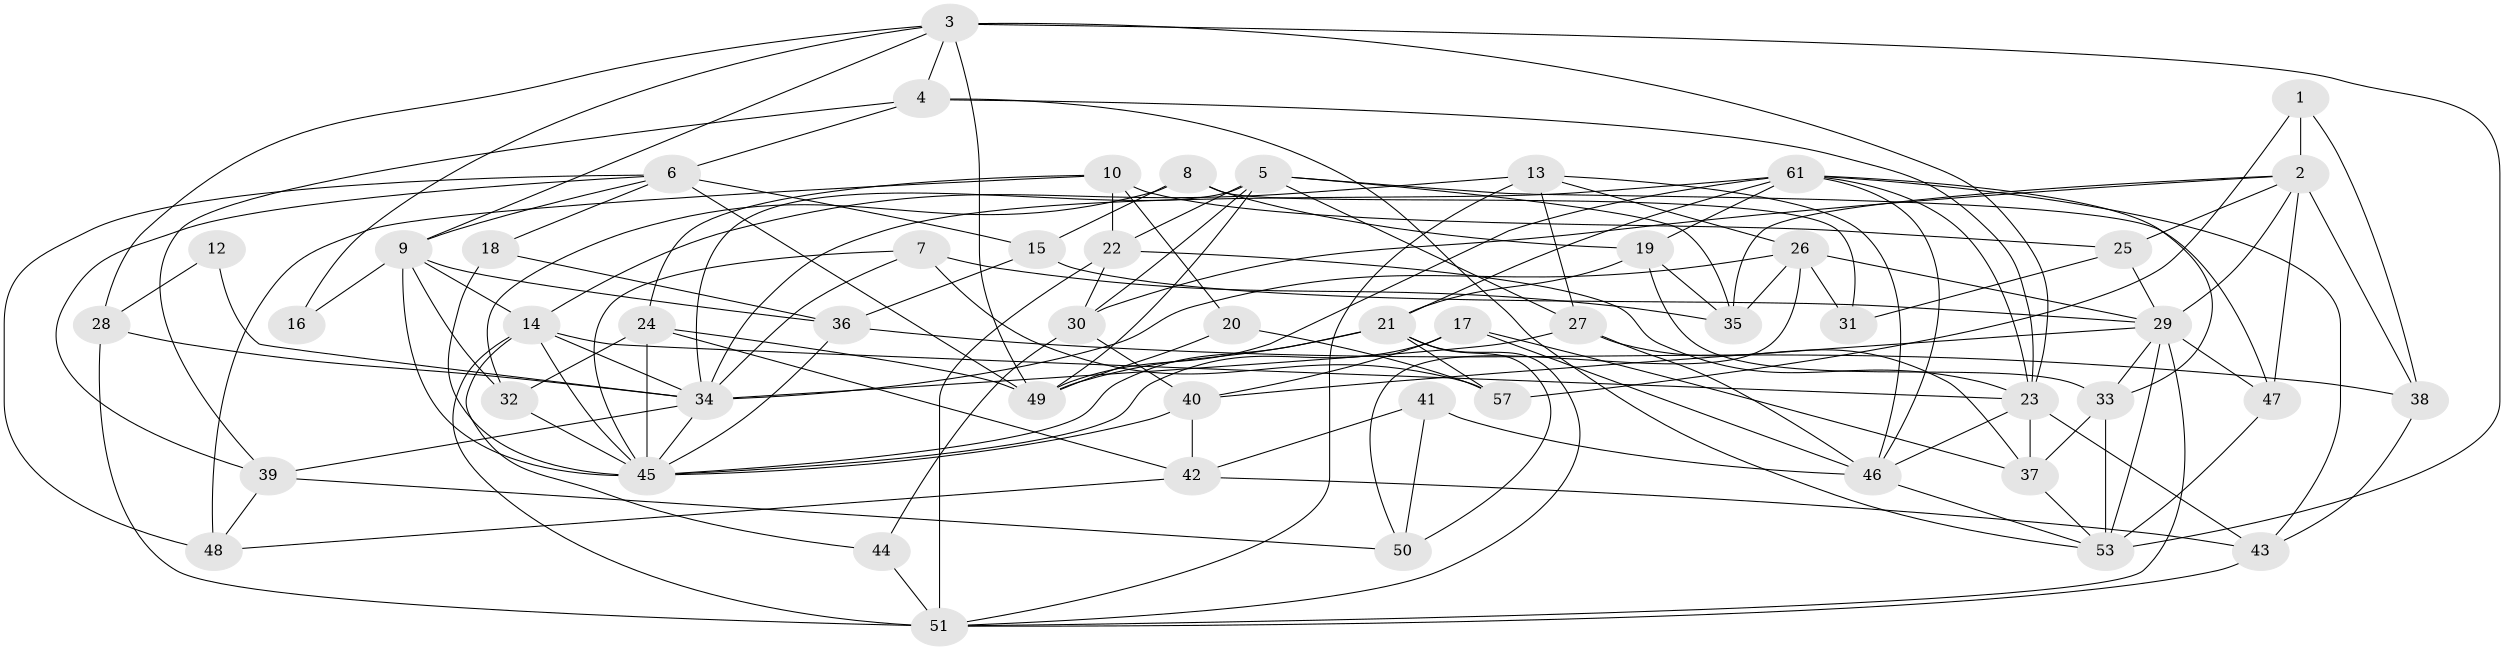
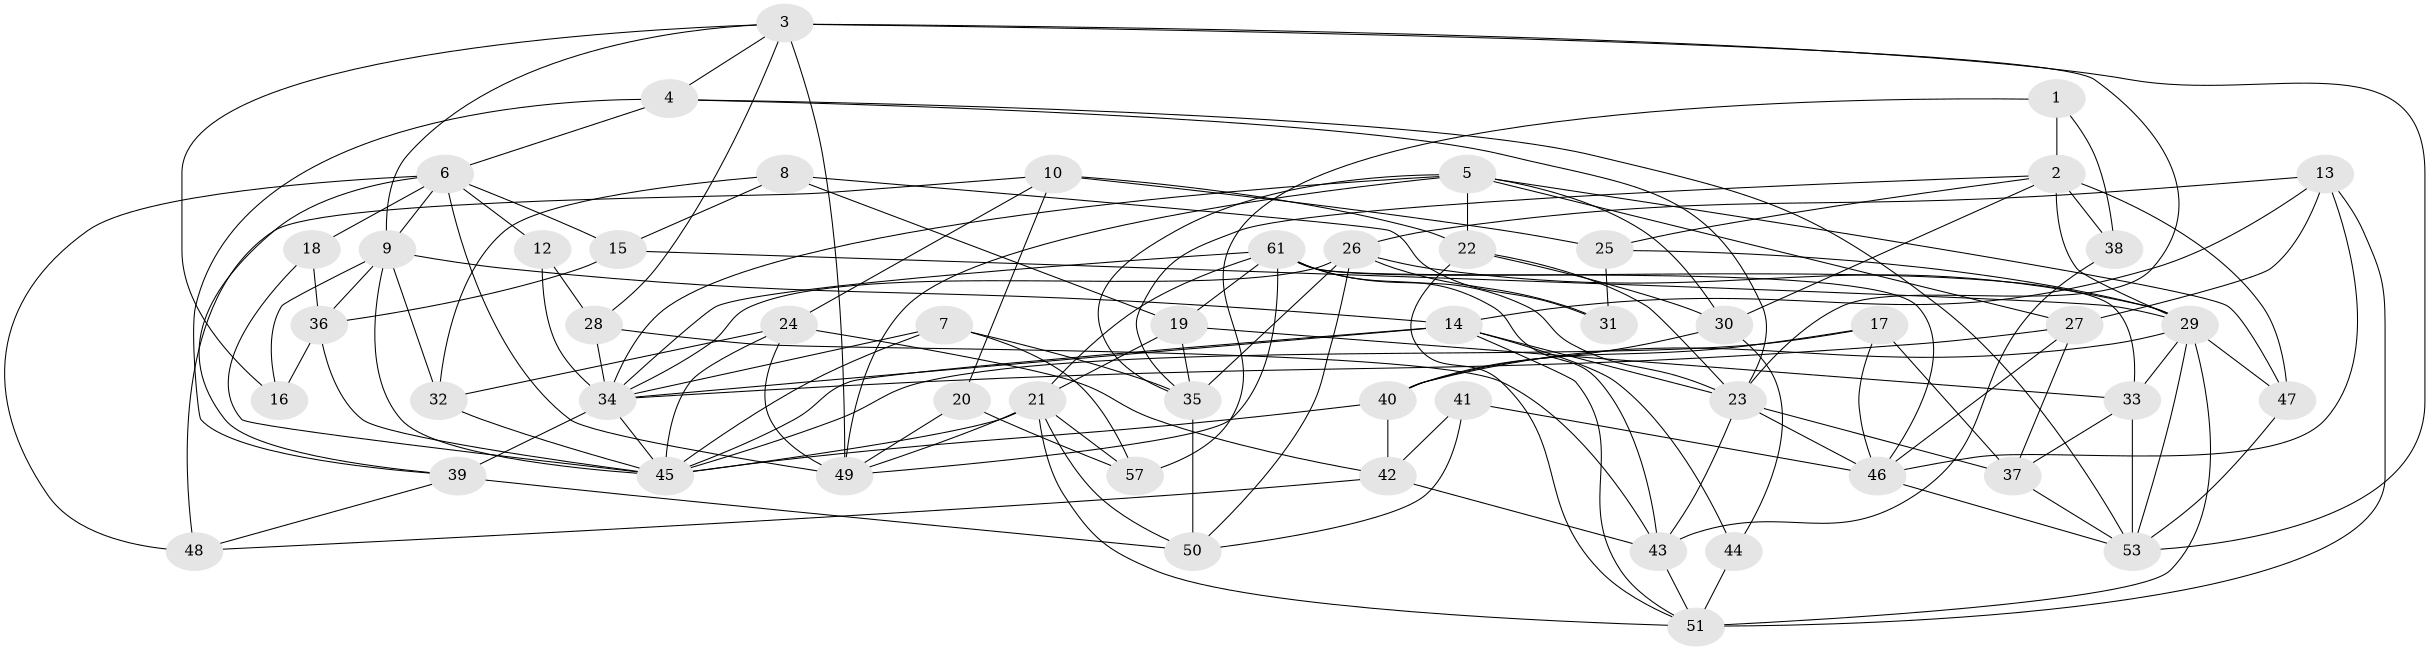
edge "6" -- "12": added
edge "36" -- "38": now "36" -- "16"
edge "35" -- "50": added
edge "28" -- "51": now "28" -- "43"
